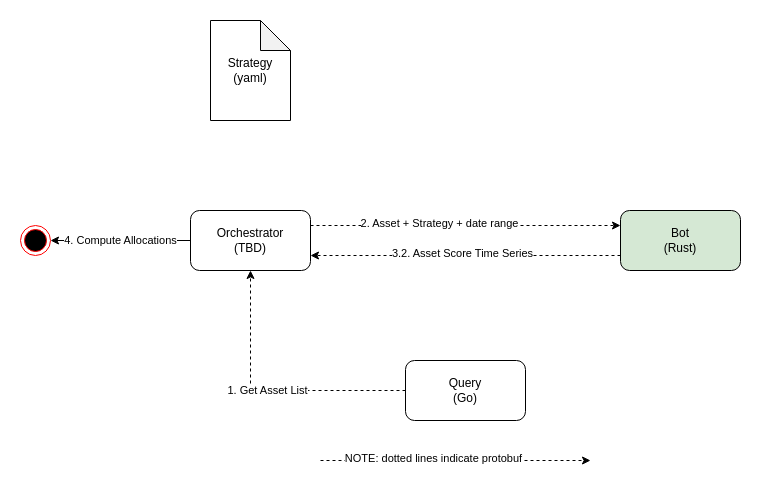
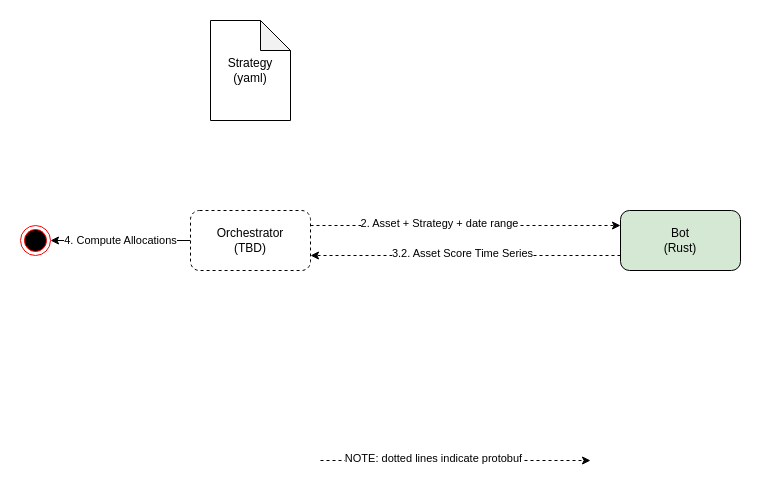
node "Orchestrator (TBD)": style solid -> dashed
edge "Query (Go)" -> "Orchestrator (TBD)": removed, label "1. Get Asset List"
node "Query (Go)": removed
